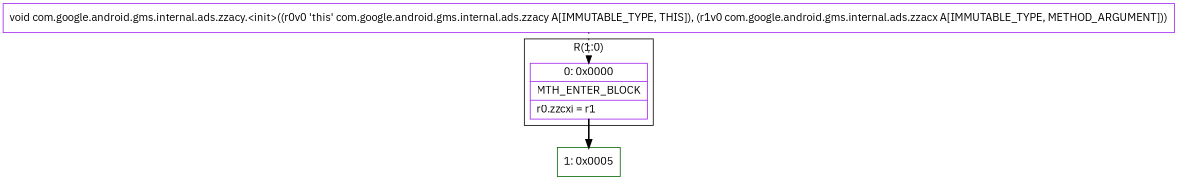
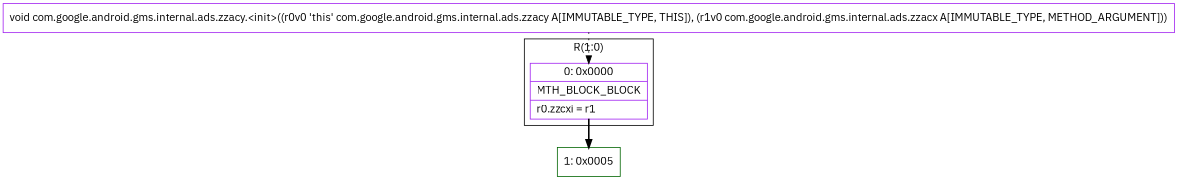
node "0: 0x0000": text "MTH_ENTER_BLOCK" -> "MTH_BLOCK_BLOCK"
